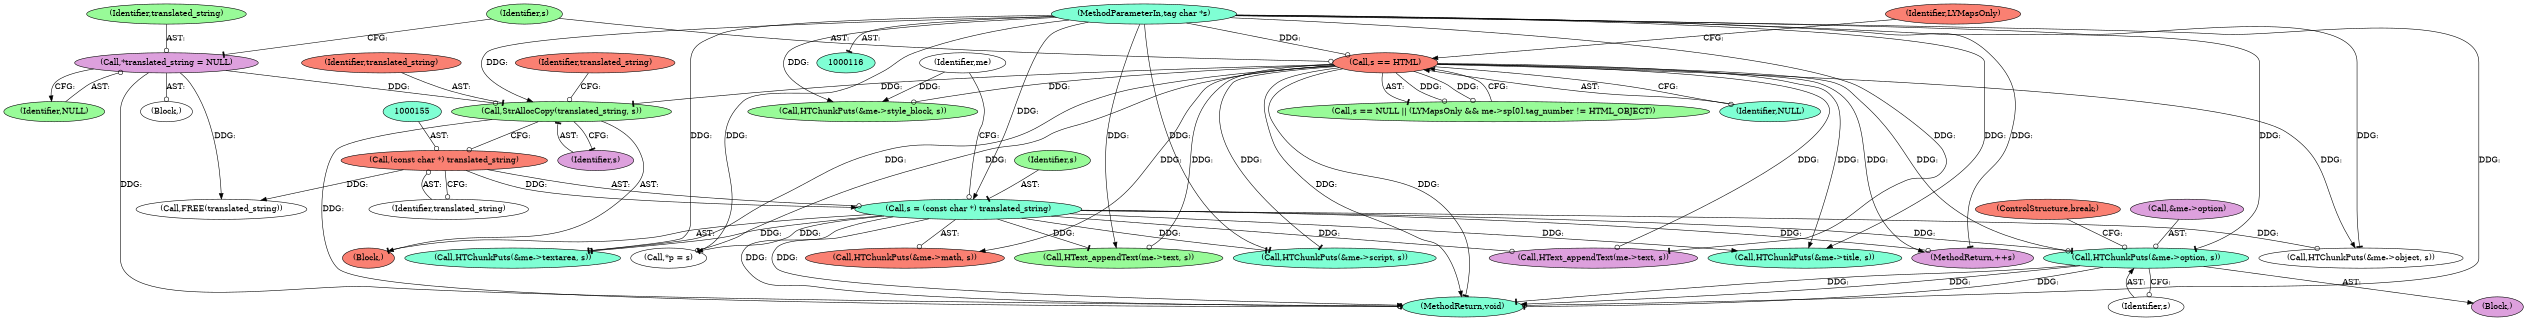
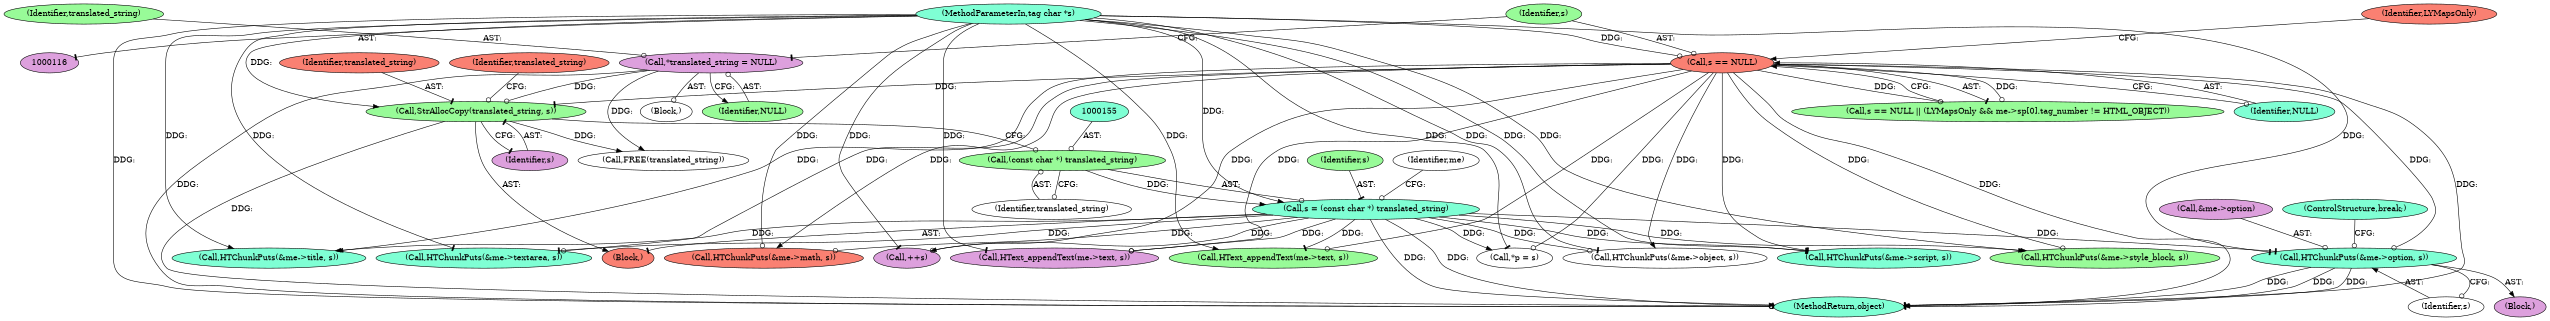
node "1000116": fillcolor aquamarine -> plum
node "(Call,s == HTML)": label "(Call,s == HTML)" -> "(Call,s == NULL)"
edge "(Identifier,me)" -> "(Call,HTChunkPuts(&me->style_block, s))": now "(Call,s = (const char *) translated_string)" -> "(Call,HTChunkPuts(&me->style_block, s))"
edge "(MethodParameterIn,tag char *s)" -> "(Call,HTChunkPuts(&me->math, s))": added, label "DDG:"
node "(Call,(const char *) translated_string)": fillcolor salmon -> palegreen
edge "(Call,(const char *) translated_string)" -> "(Call,FREE(translated_string))": now "(Call,StrAllocCopy(translated_string, s))" -> "(Call,FREE(translated_string))"
node "(ControlStructure,break;)": fillcolor salmon -> aquamarine
edge "(Call,s = (const char *) translated_string)" -> "(Call,HTChunkPuts(&me->math, s))": label "AST: " -> "DDG: "
node "(MethodReturn,++s)": label "(MethodReturn,++s)" -> "(Call,++s)"
node "(MethodReturn,void)": label "(MethodReturn,void)" -> "(MethodReturn,object)"
